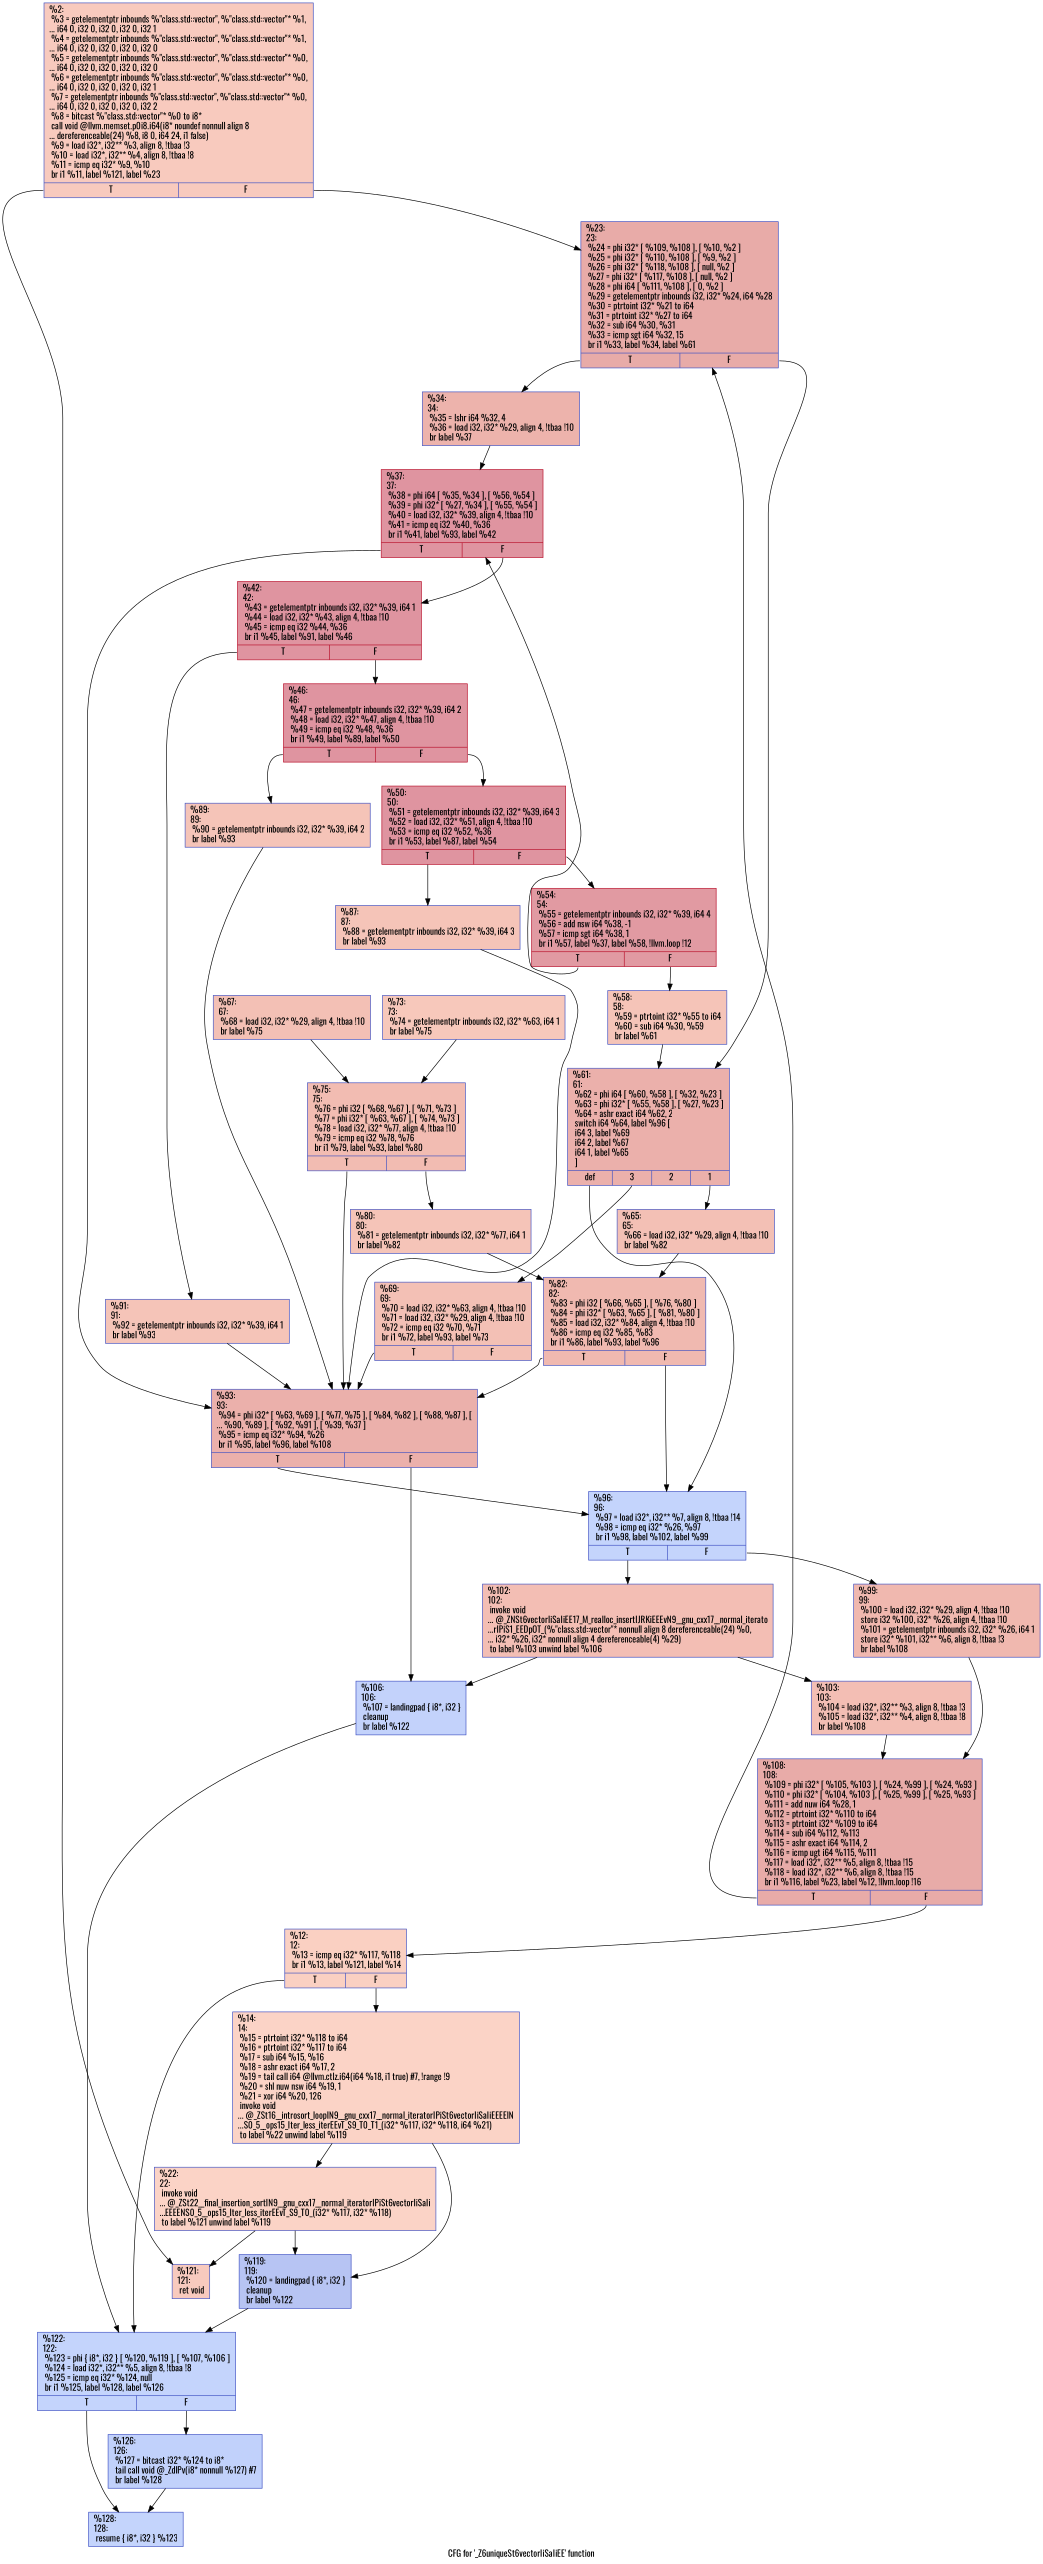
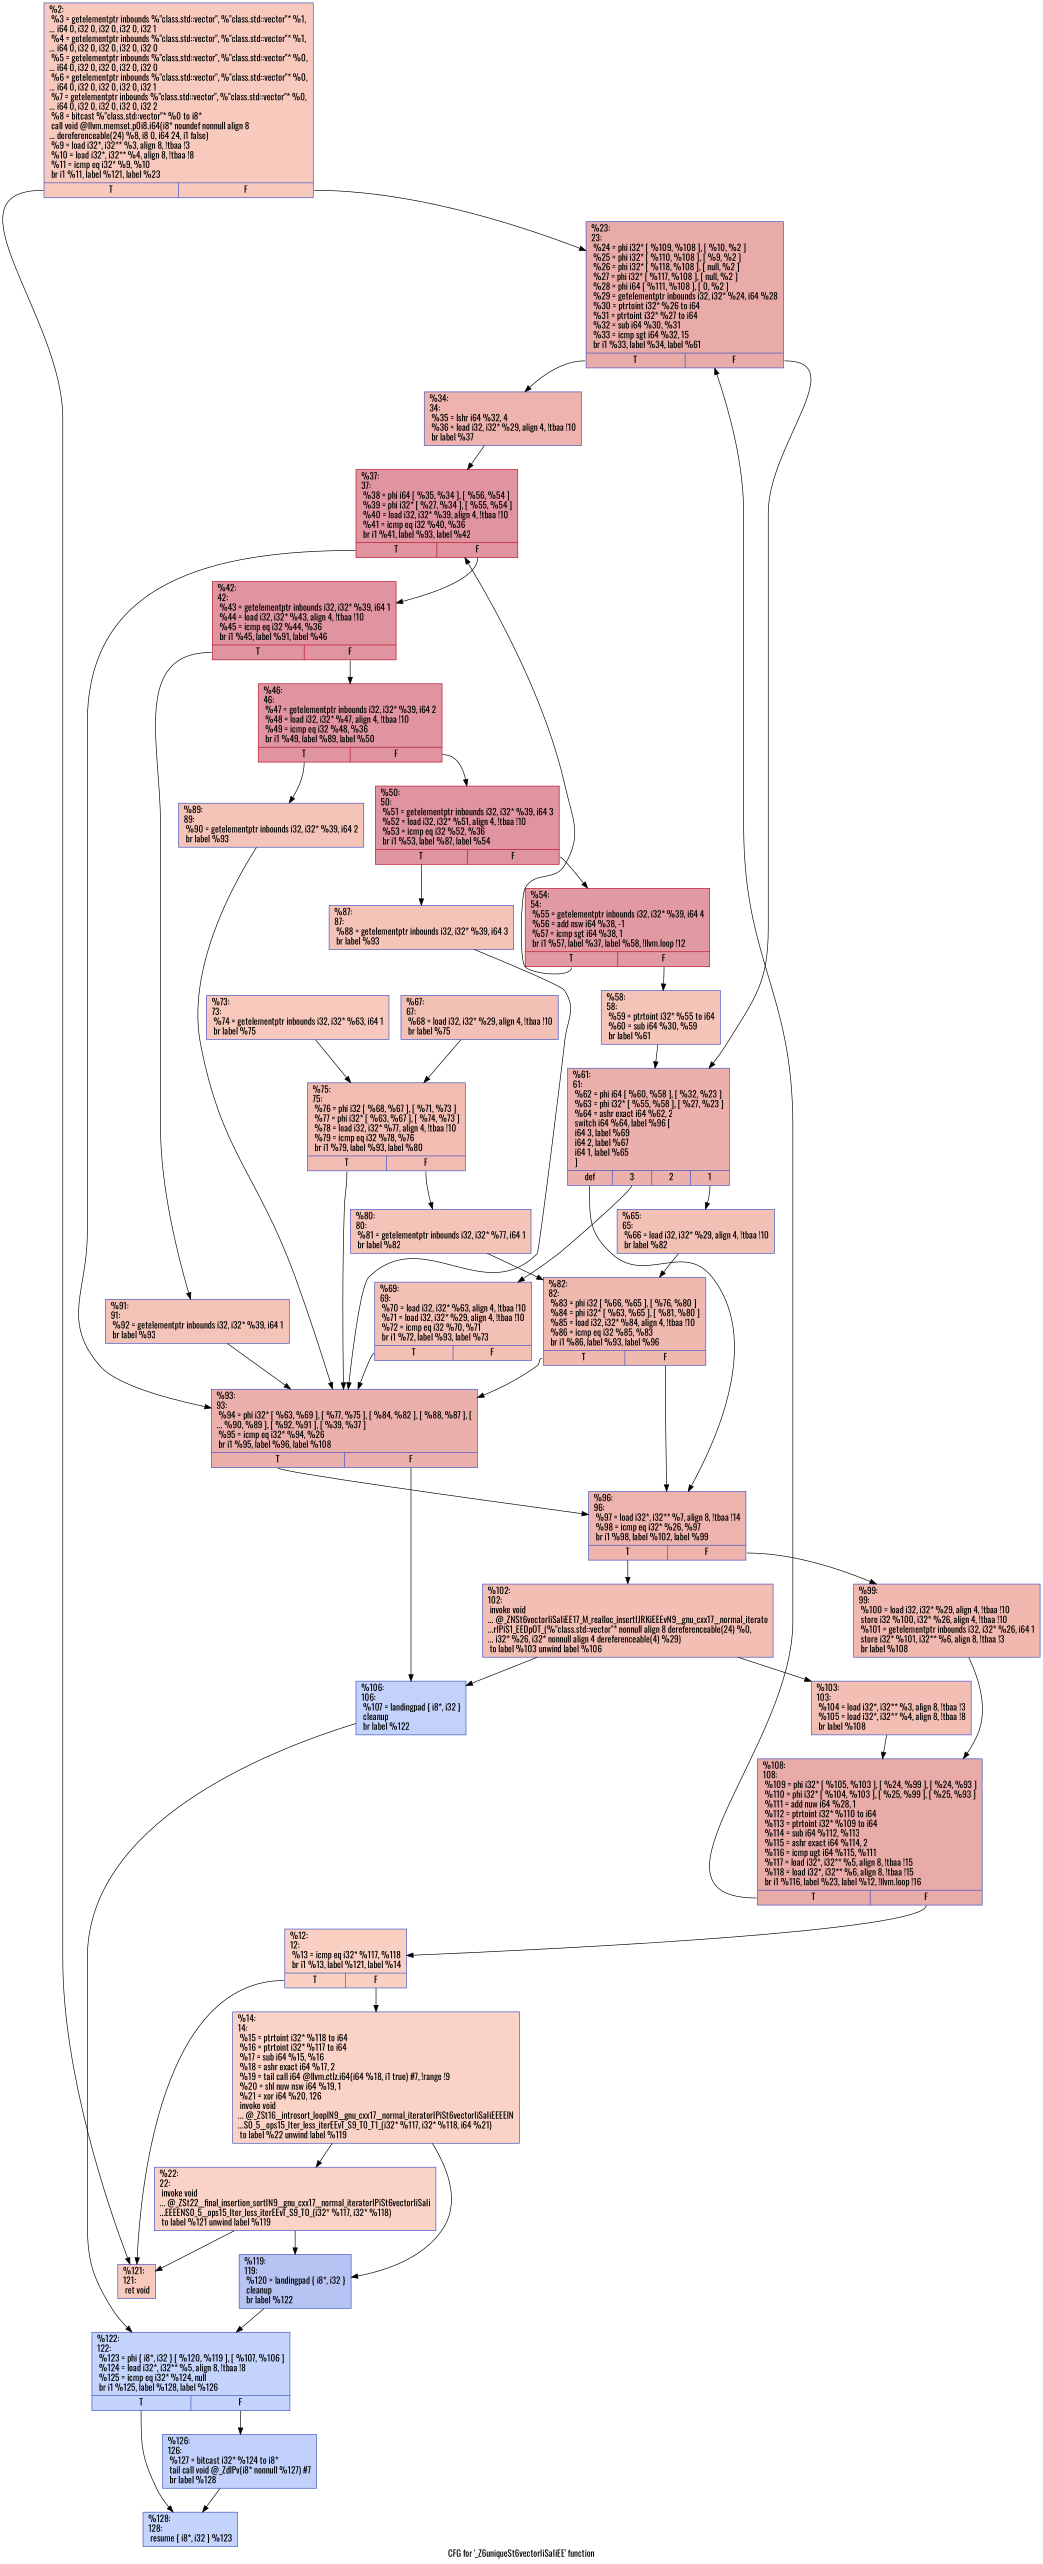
node "%23:": text "%30 = ptrtoint i32* %21 to i64" -> "%30 = ptrtoint i32* %26 to i64"
node "%96:": fillcolor #7a9df870 -> #d6524470
edge "%12:" -> "%122:": now "%12:" -> "%121:"
